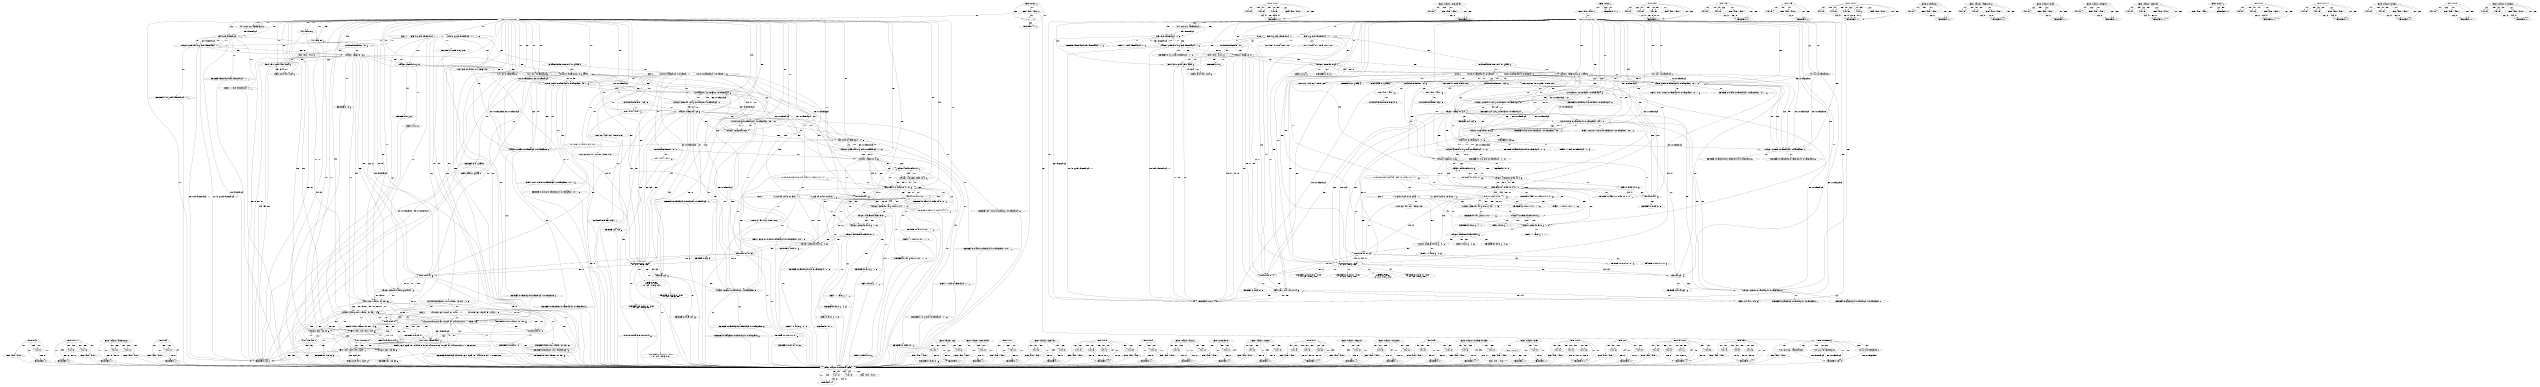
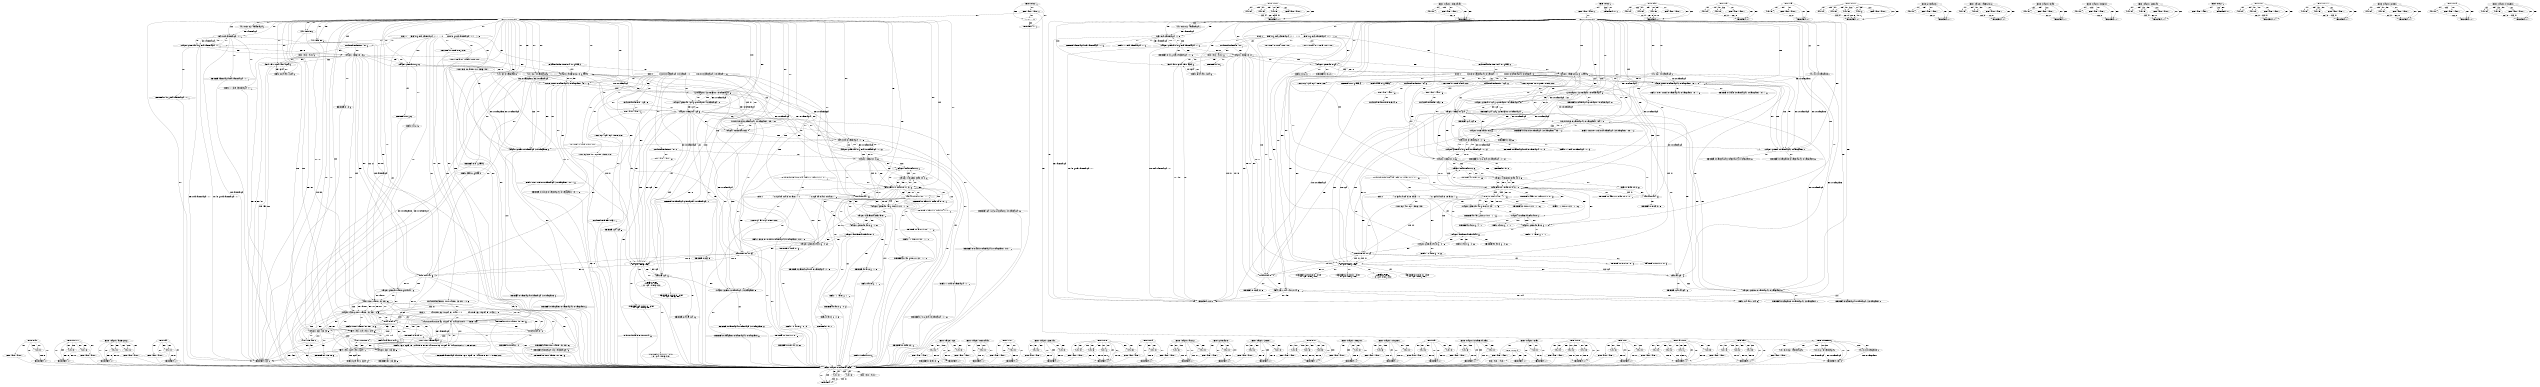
node "<(LOCAL,unsigned fd: unsigned)<SUB>8</SUB>>": added
edge "(<operator>.assignment,dest_fd = fileno(fp))" -> "(fileno,fileno(fp))": now "(<operator>.assignment,dest_fd = fileno(fp))" -> "(<operator>.lessThan,fchown(dest_fd, uid, gid) < 0)"
edge "(CONTROL_STRUCTURE,IF,if (fchown(dest_fd, uid, gid) < 0))" -> "(<operator>.lessThan,fchown(dest_fd, uid, gid) < 0)": label "AST: " -> "DDG: p2"
